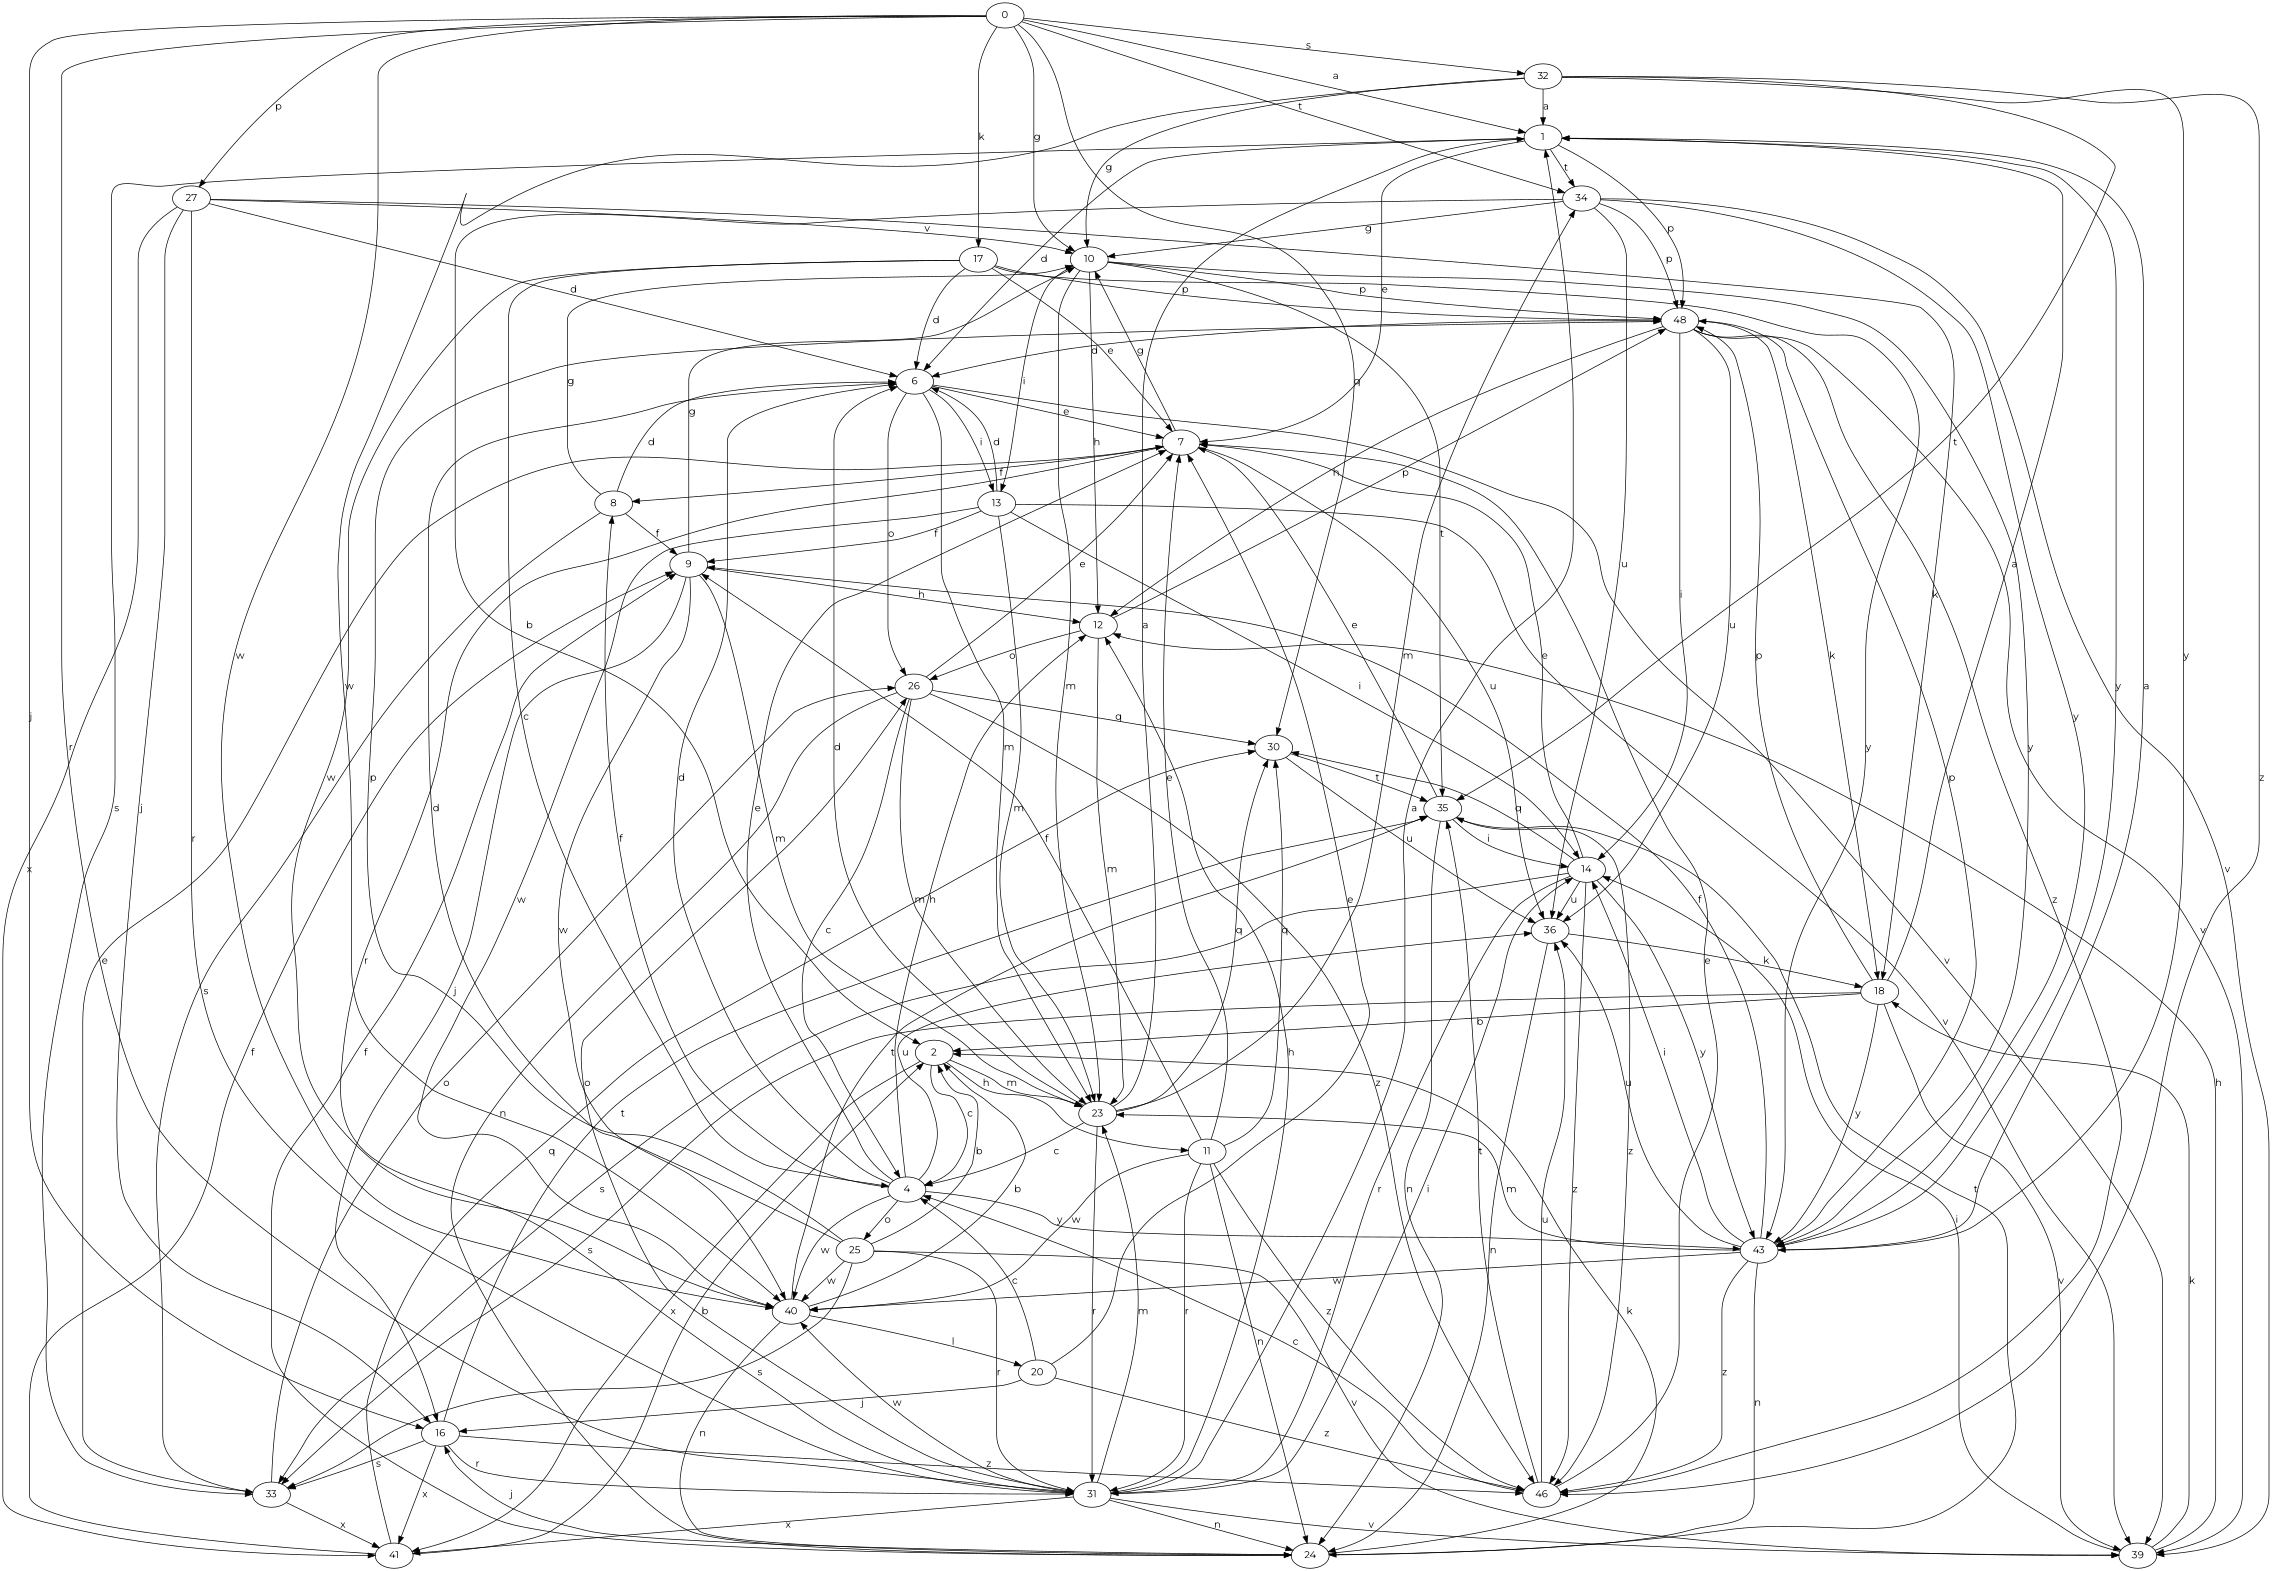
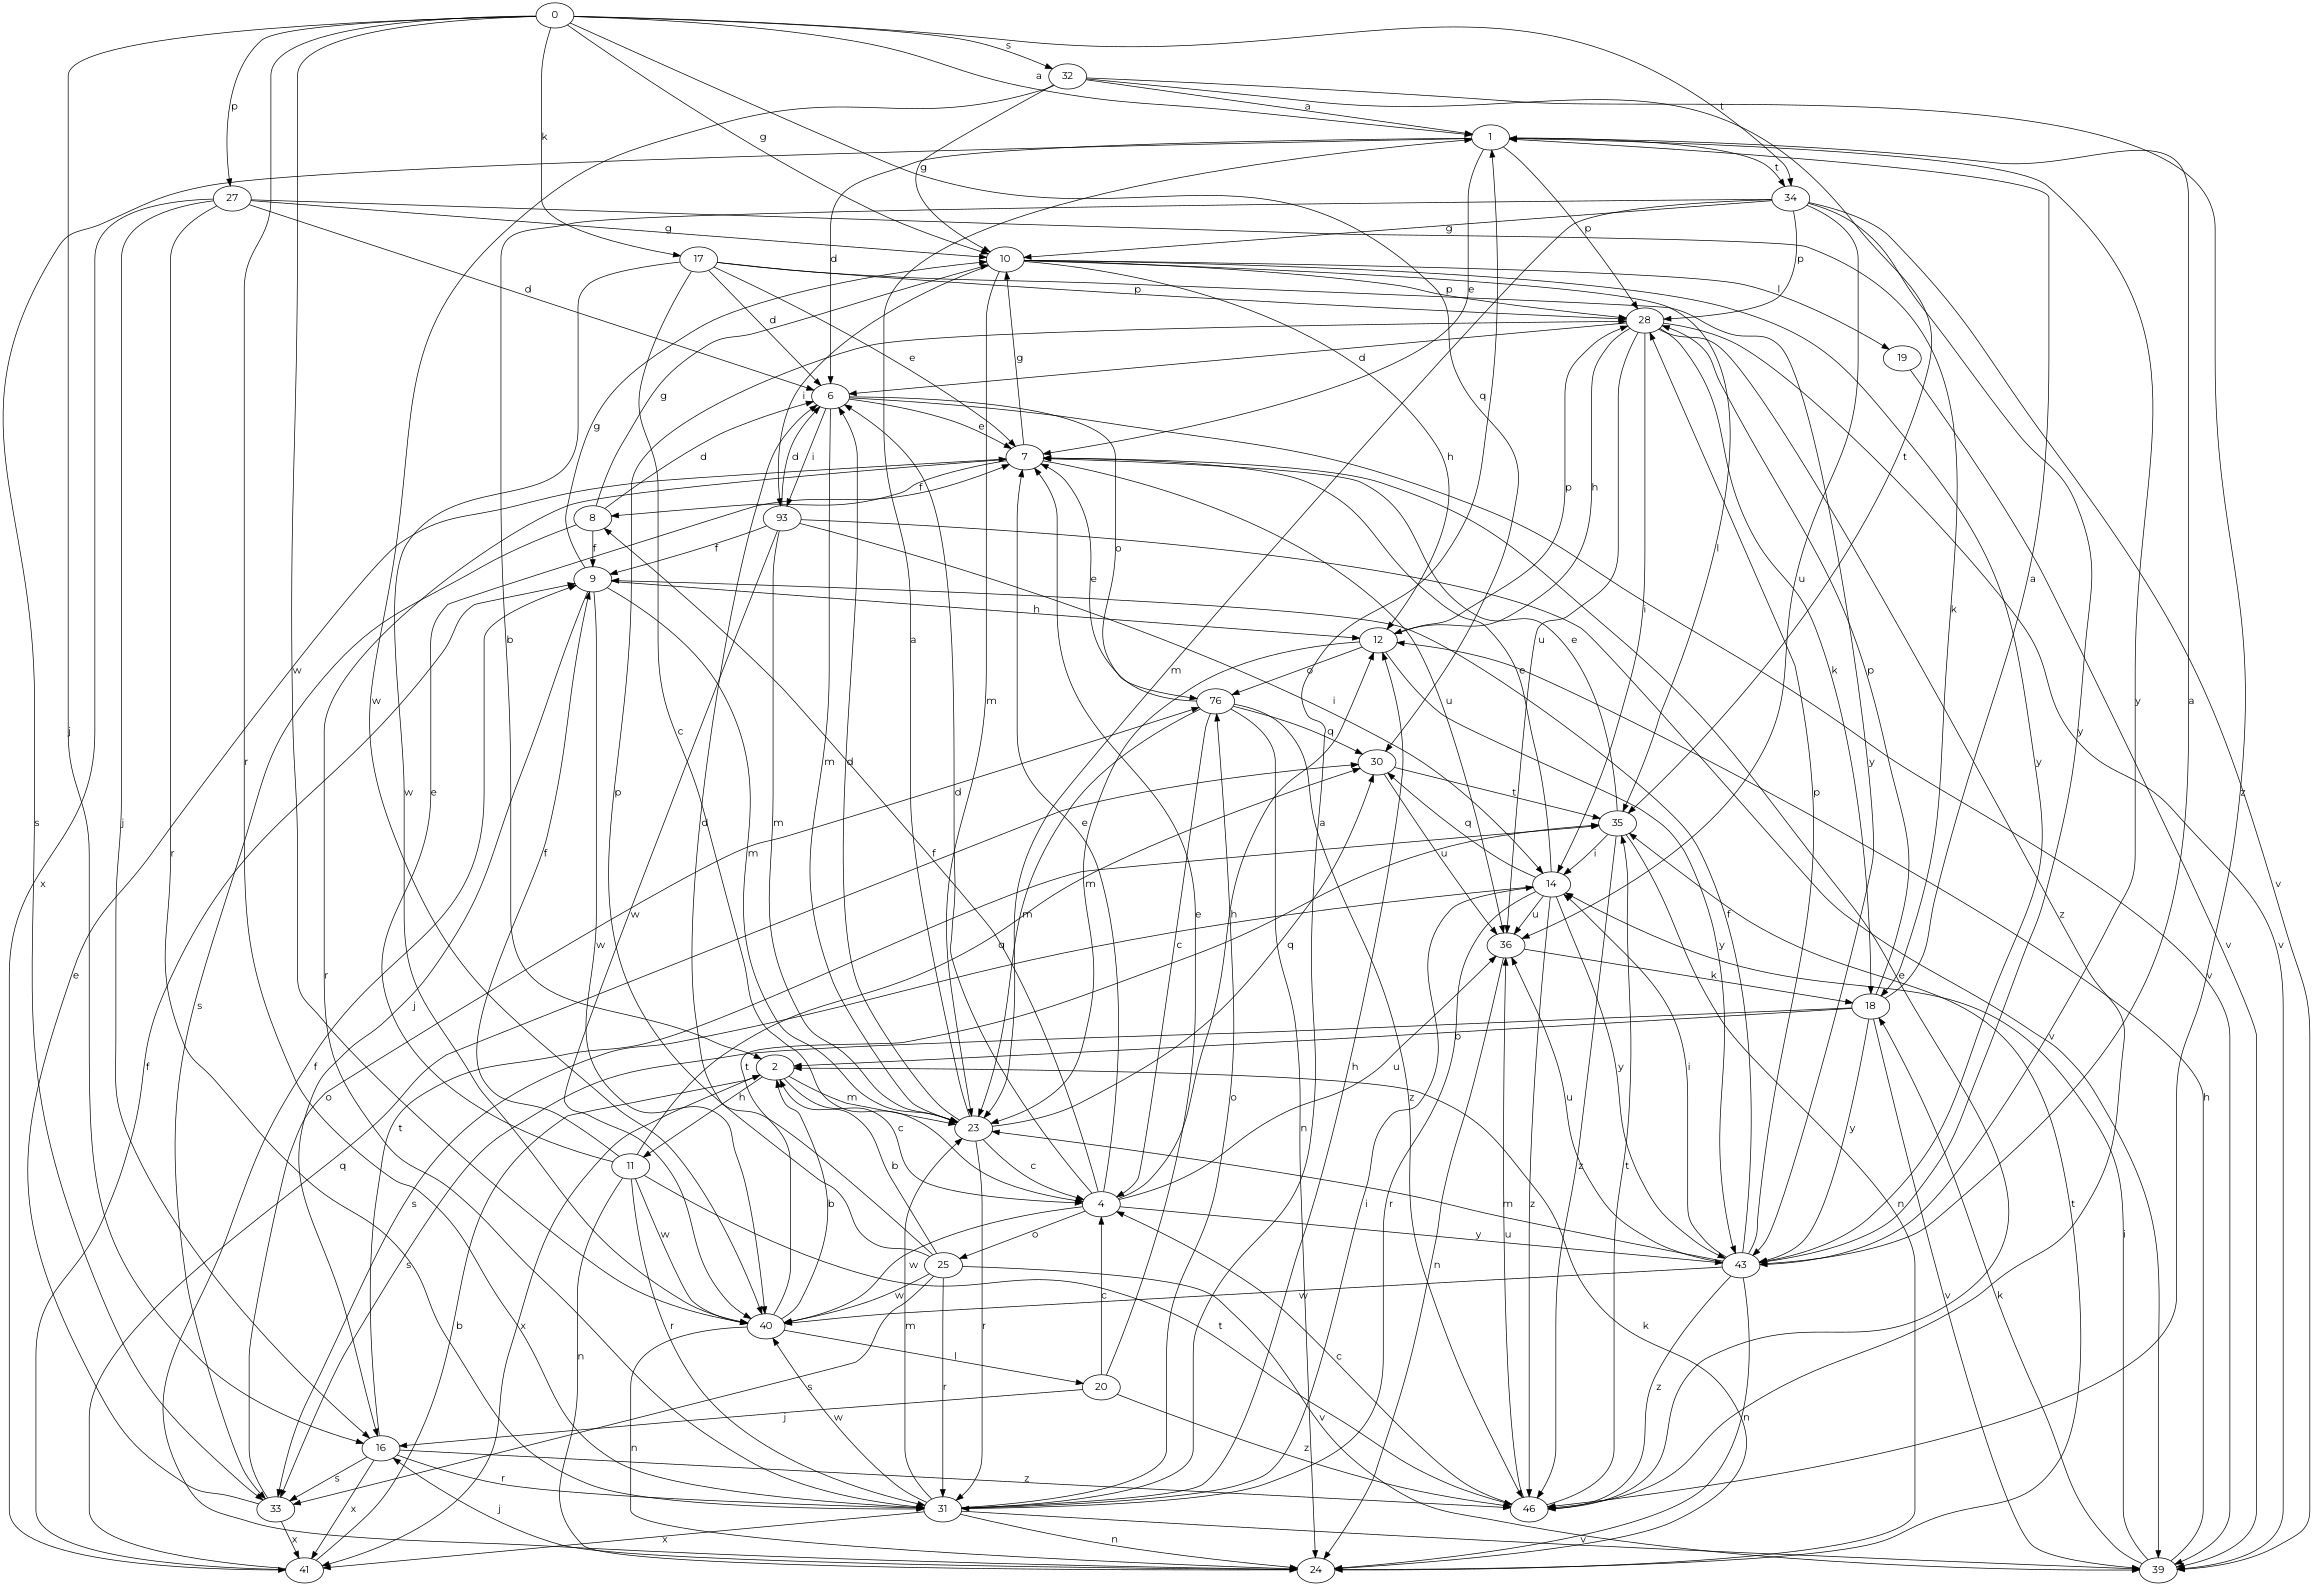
edge "27" -> "10": label "v" -> "g"
node "48": label "48" -> "28"
node "19": added
edge "32" -> "43": now "12" -> "43"
node "13": label "13" -> "93"
edge "10" -> "35": label "t" -> "l"
node "26": label "26" -> "76"
edge "23" -> "34": reversed
edge "11" -> "46": label "z" -> "t"
